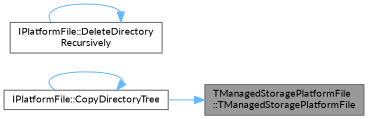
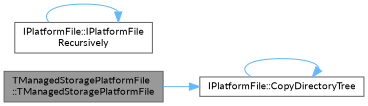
node "IPlatformFile::DeleteDirectory Recursively": label "IPlatformFile::DeleteDirectory Recursively" -> "IPlatformFile::IPlatformFile Recursively"
edge "IPlatformFile::CopyDirectoryTree" -> "TManagedStoragePlatformFile ::TManagedStoragePlatformFile": reversed
